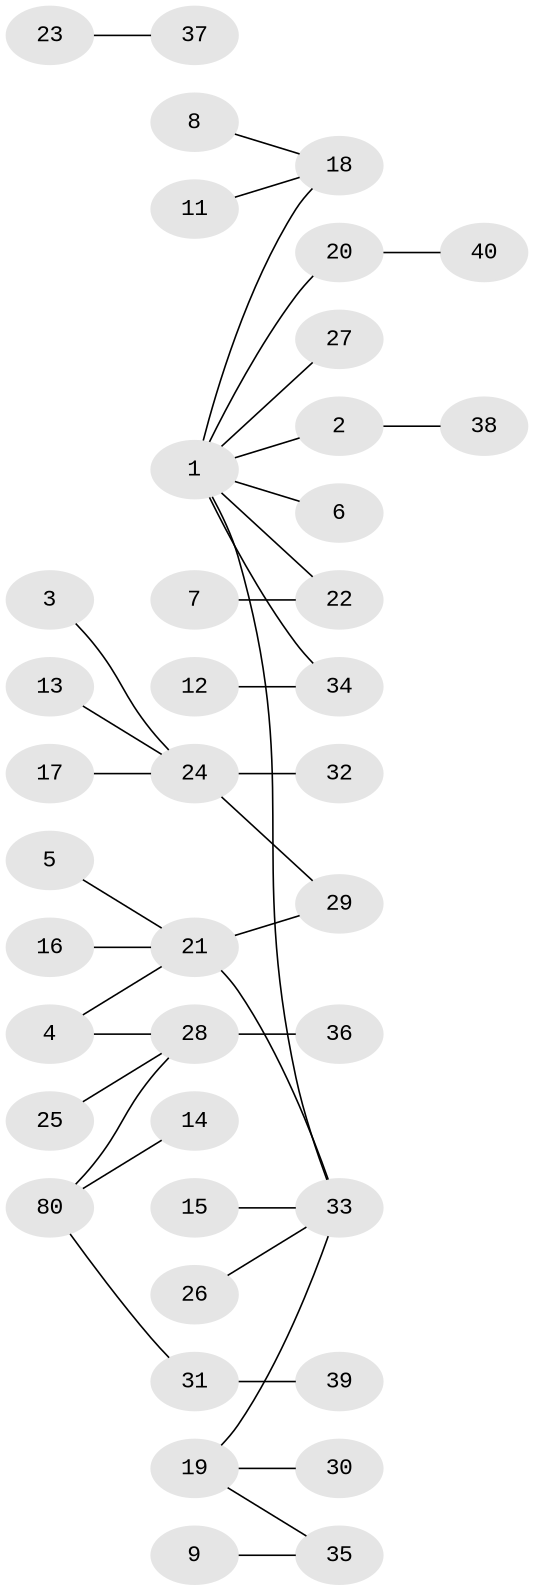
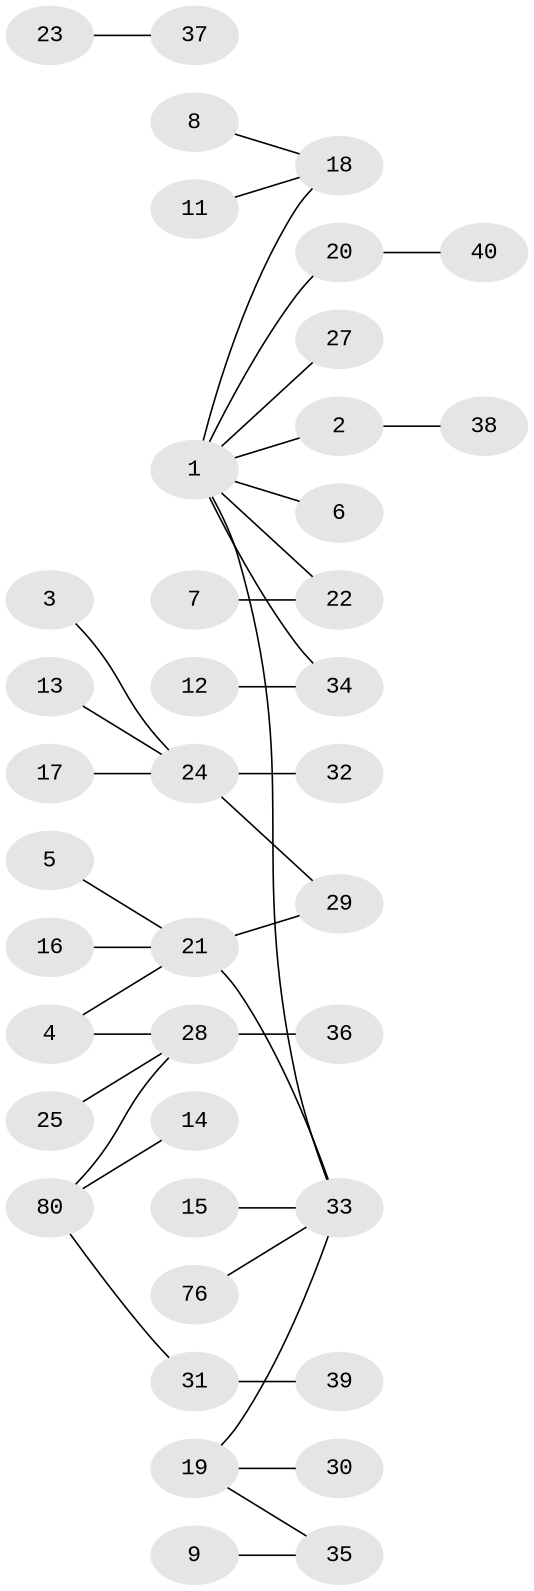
node "26": label "26" -> "76"
